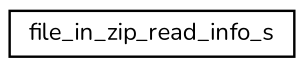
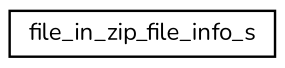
node "file_in_zip_read_info_s": label "file_in_zip_read_info_s" -> "file_in_zip_file_info_s"
